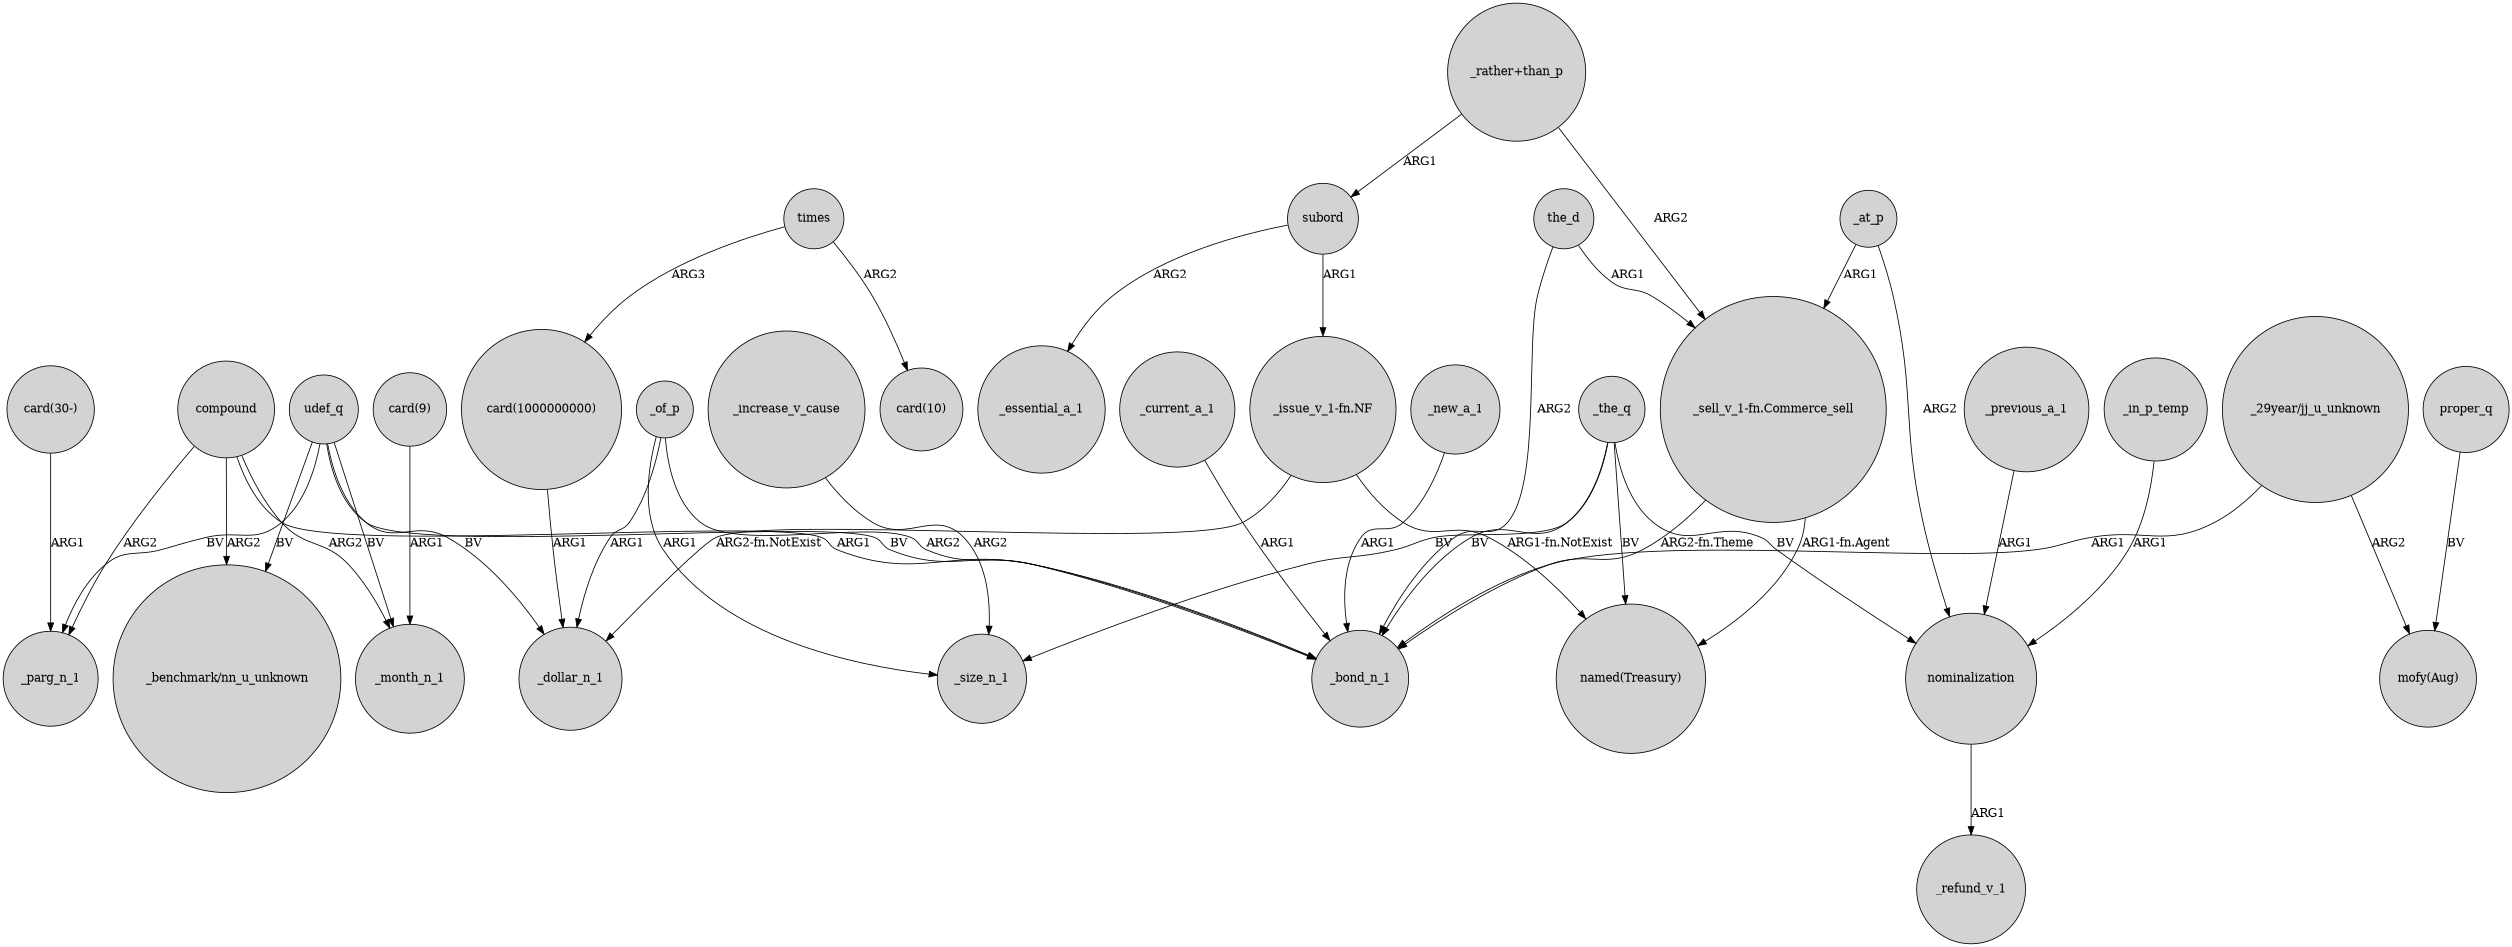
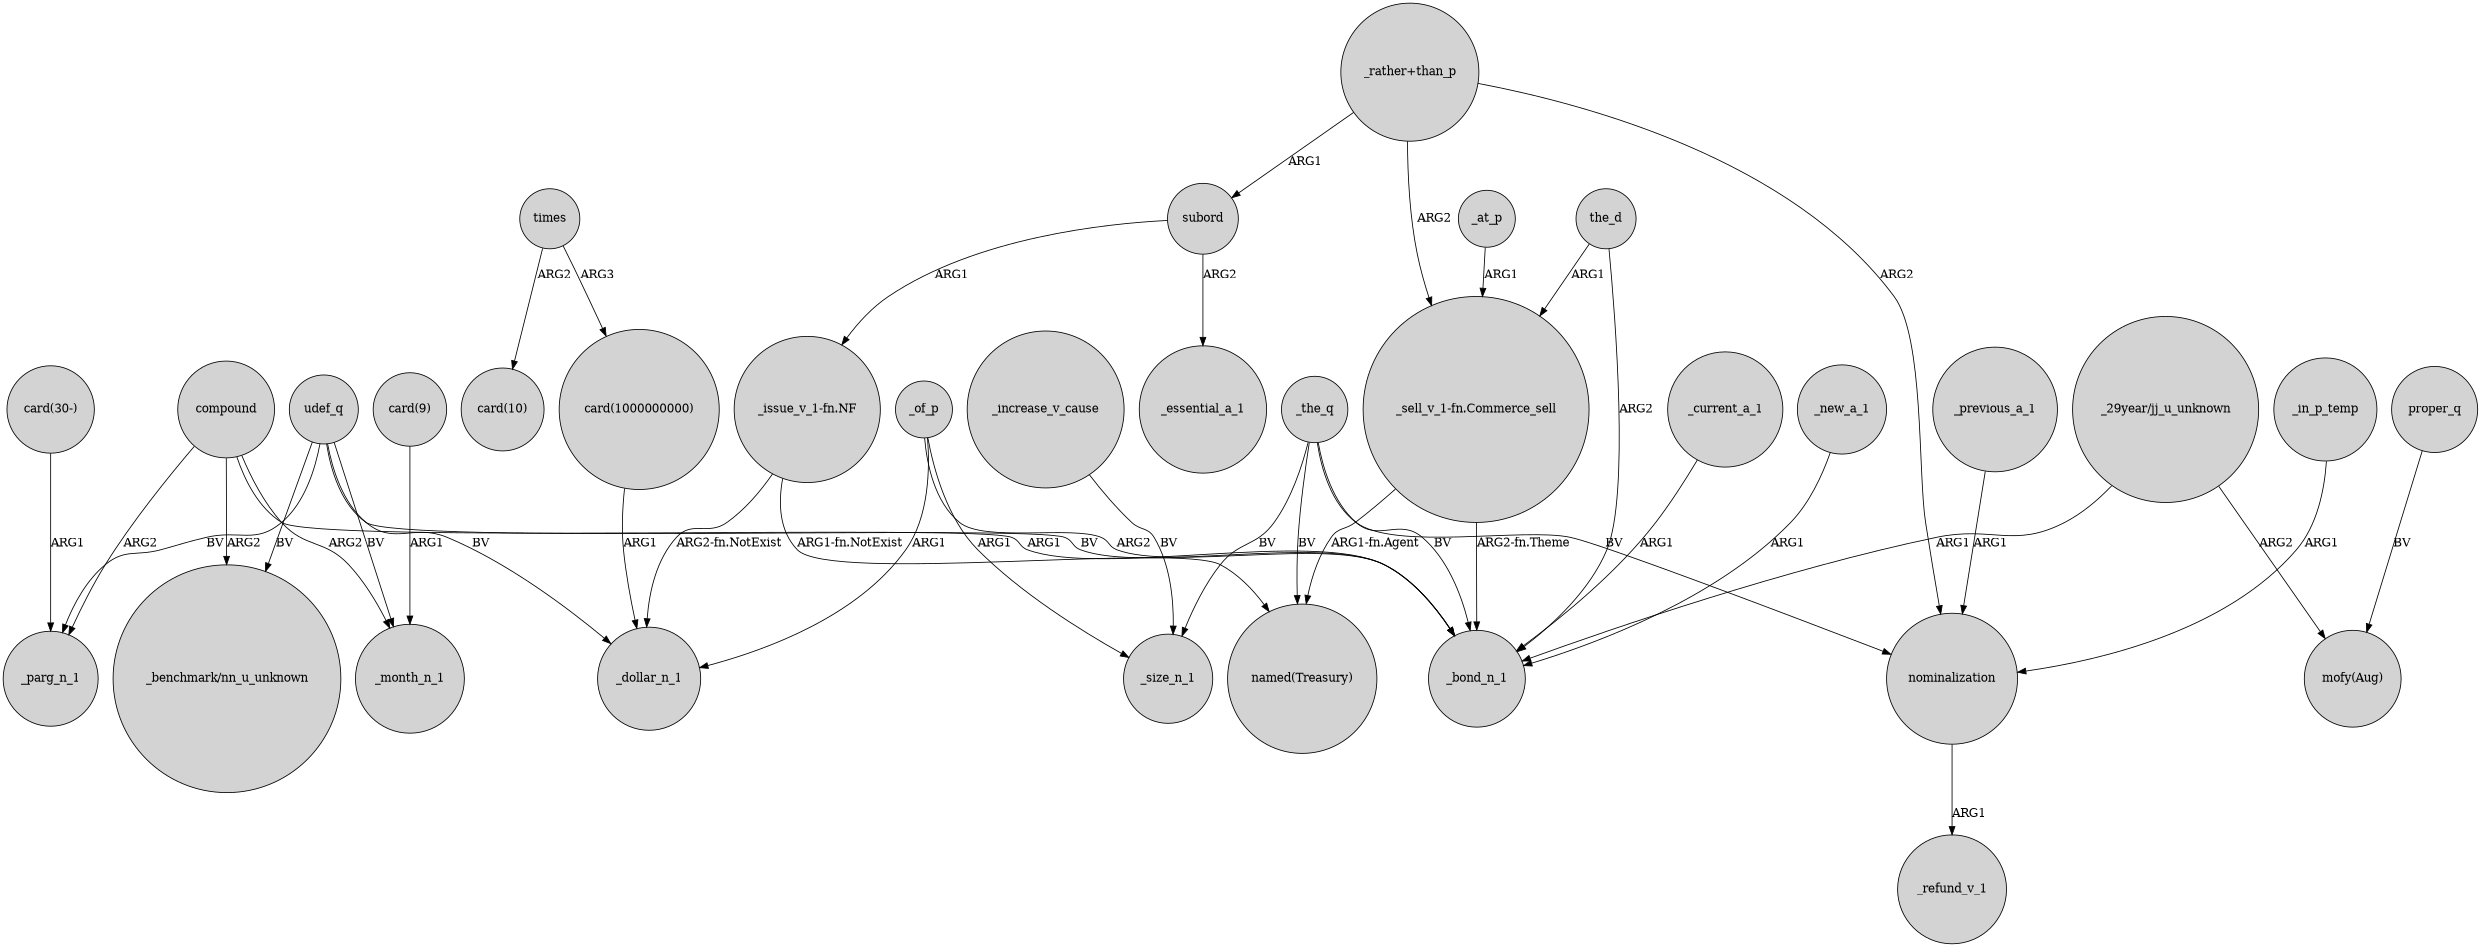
edge "_at_p" -> "nominalization": now "_rather+than_p" -> "nominalization"
edge "_increase_v_cause" -> "_size_n_1": label "ARG2" -> "BV"
